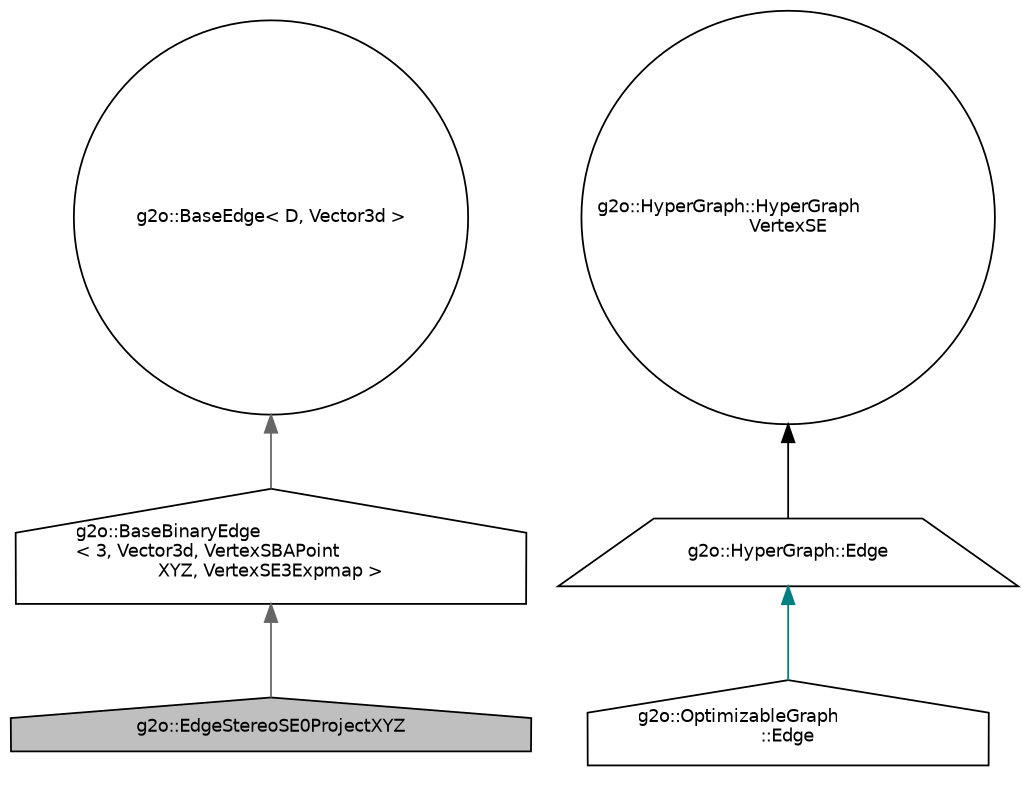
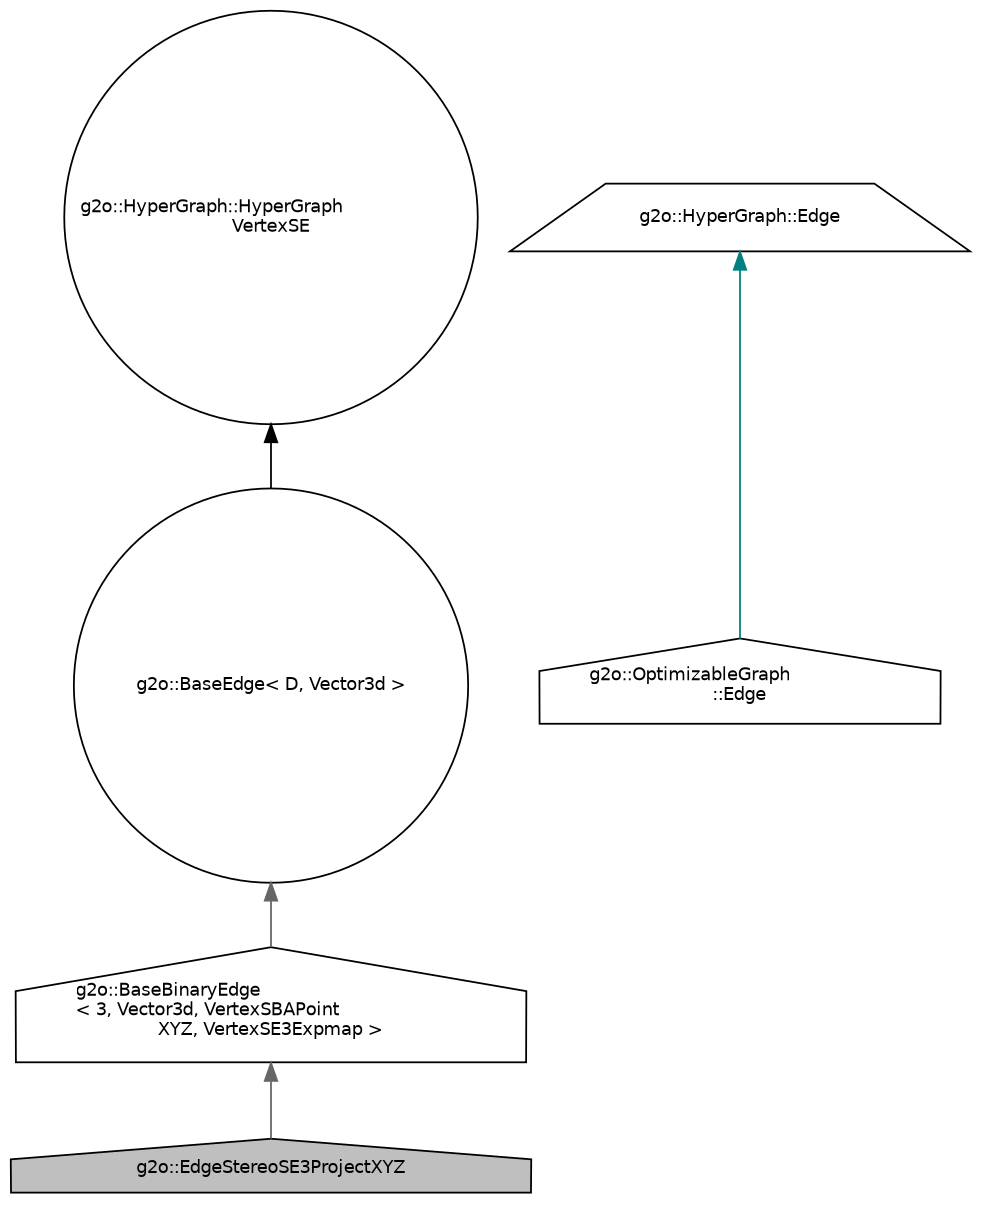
edge "g2o::HyperGraph::Edge" -> "g2o::HyperGraph::HyperGraph VertexSE": now "g2o::BaseEdge< D, Vector3d >" -> "g2o::HyperGraph::HyperGraph VertexSE"
node "g2o::EdgeStereoSE0ProjectXYZ": label "g2o::EdgeStereoSE0ProjectXYZ" -> "g2o::EdgeStereoSE3ProjectXYZ"
